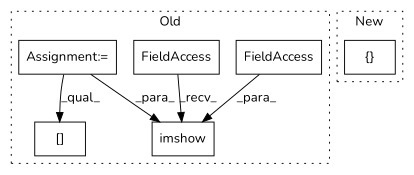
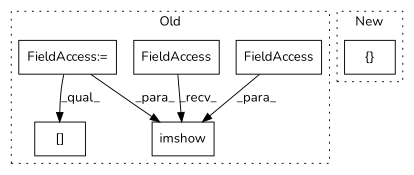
node "Assignment:=": label "Assignment:=" -> "FieldAccess:="
